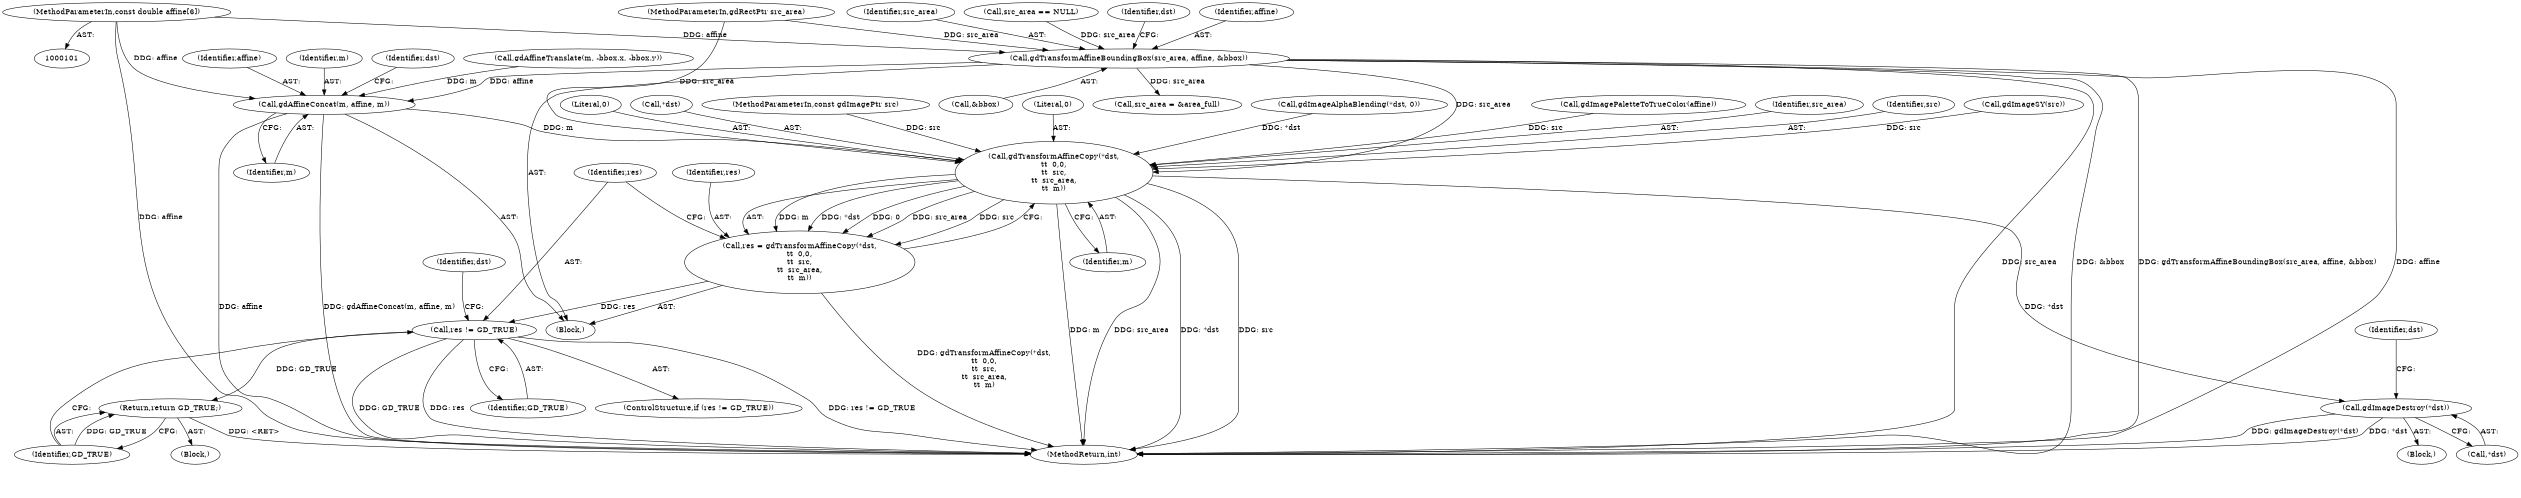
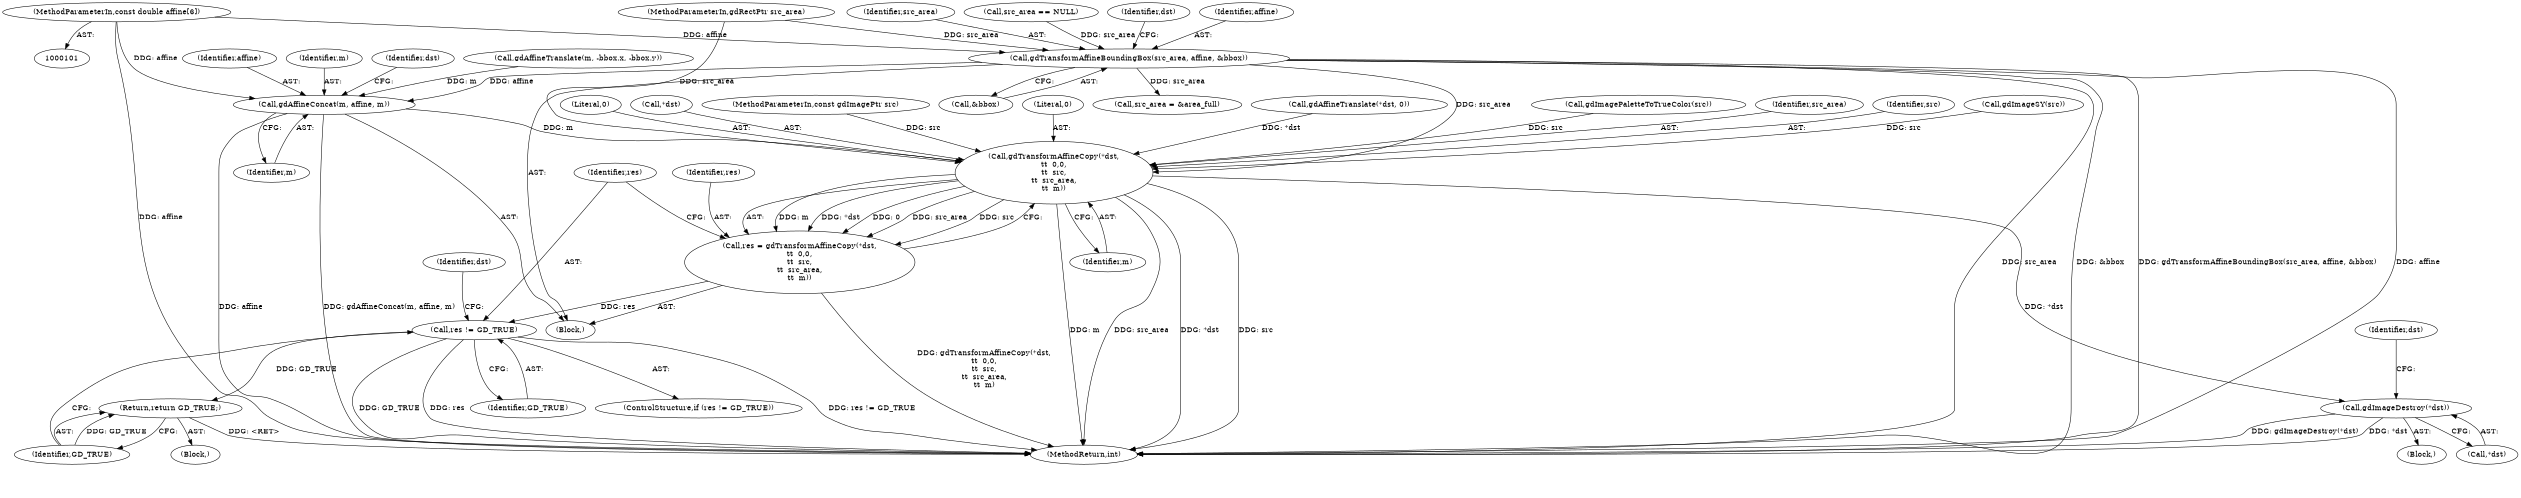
edge "(Call,gdTransformAffineBoundingBox(src_area, affine, &bbox))" -> "(Call,&bbox)": added, label "CFG:"
node "(Call,gdImageAlphaBlending(*dst, 0))": label "(Call,gdImageAlphaBlending(*dst, 0))" -> "(Call,gdAffineTranslate(*dst, 0))"
node "(Call,gdImagePaletteToTrueColor(affine))": label "(Call,gdImagePaletteToTrueColor(affine))" -> "(Call,gdImagePaletteToTrueColor(src))"
